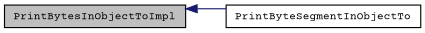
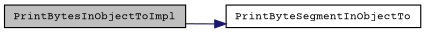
edge "PrintByteSegmentInObjectTo" -> "PrintBytesInObjectToImpl": reversed
